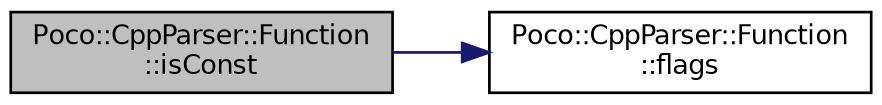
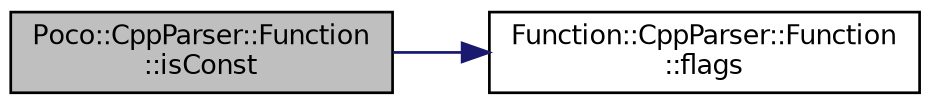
node "Poco::CppParser::Function ::flags": label "Poco::CppParser::Function ::flags" -> "Function::CppParser::Function ::flags"
